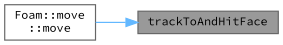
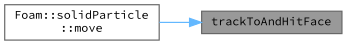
node "Foam::move ::move": label "Foam::move ::move" -> "Foam::solidParticle ::move"
